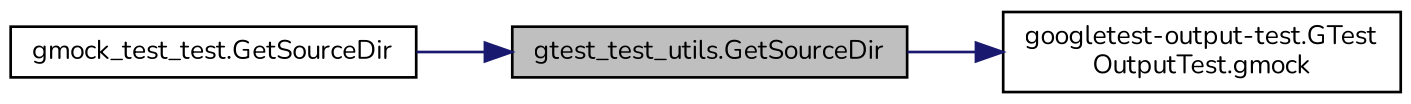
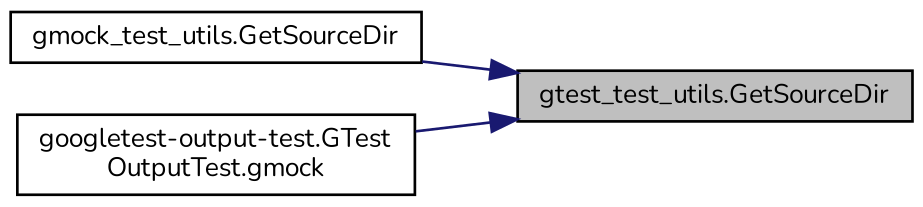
node "gmock_test_test.GetSourceDir": label "gmock_test_test.GetSourceDir" -> "gmock_test_utils.GetSourceDir"
edge "gtest_test_utils.GetSourceDir" -> "googletest-output-test.GTest OutputTest.gmock": reversed
